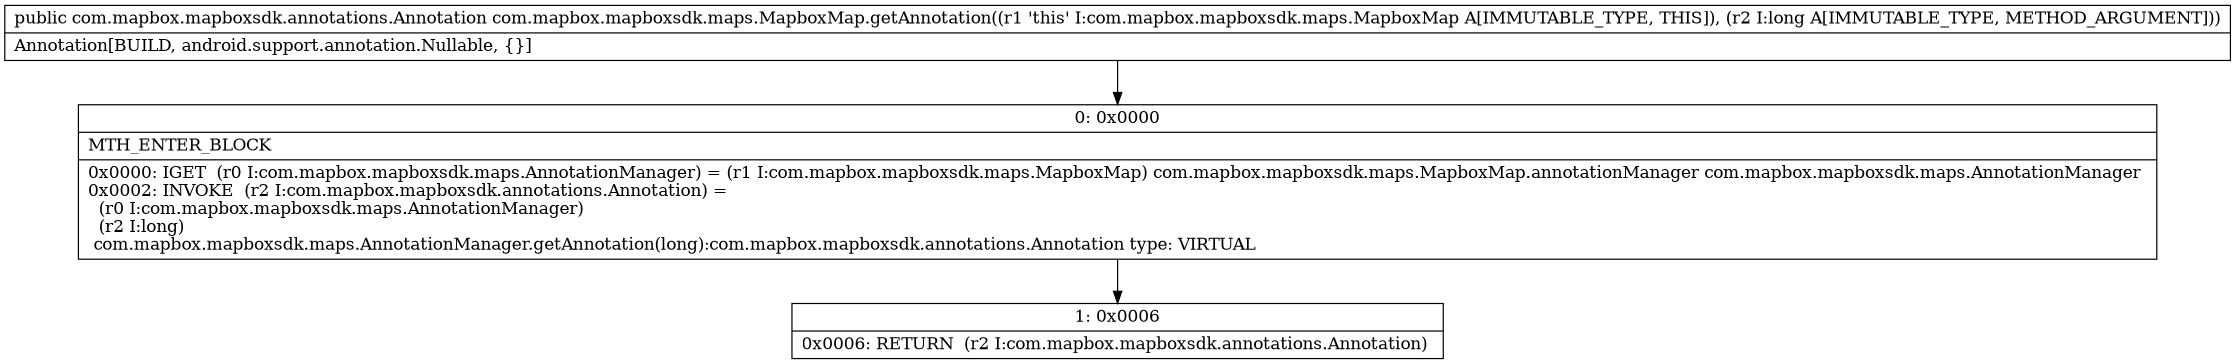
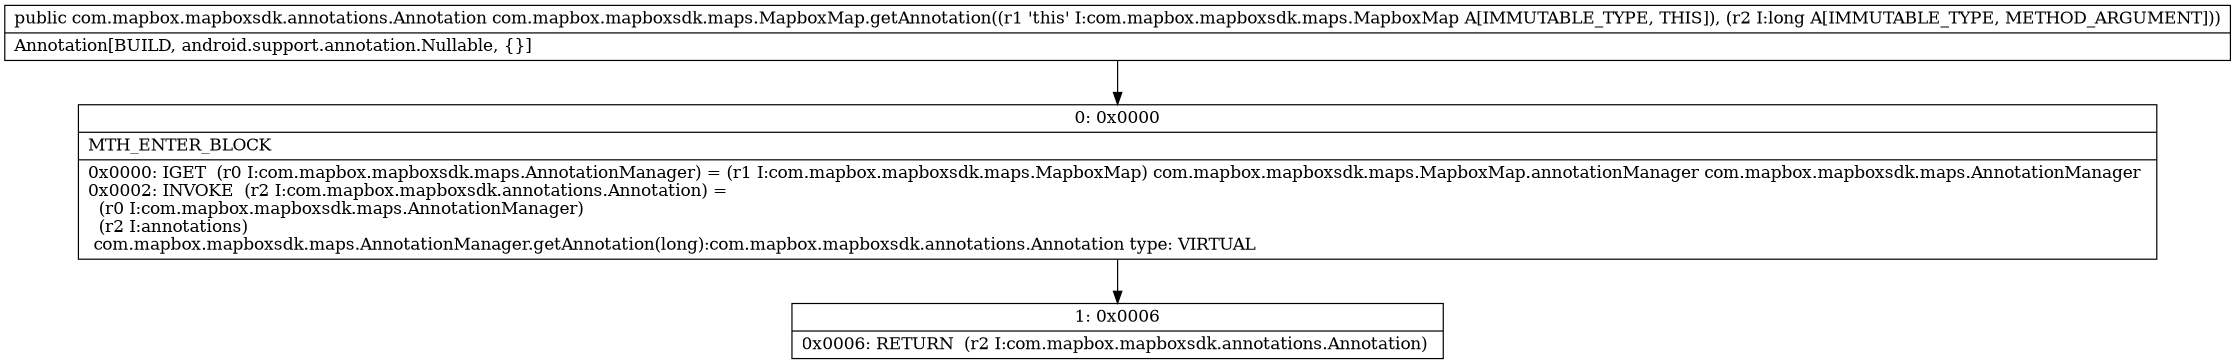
node "0: 0x0000": text "(r2 I:long)" -> "(r2 I:annotations)"
